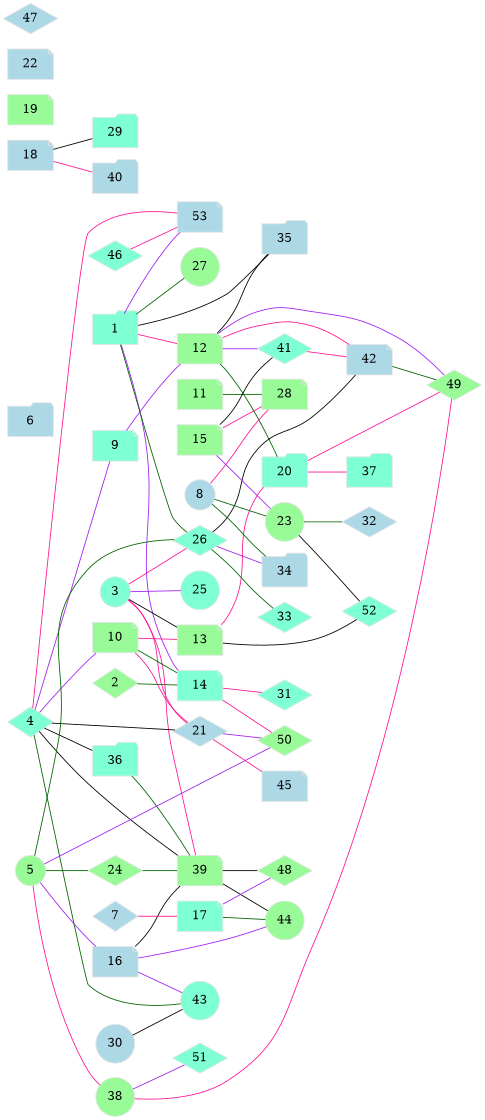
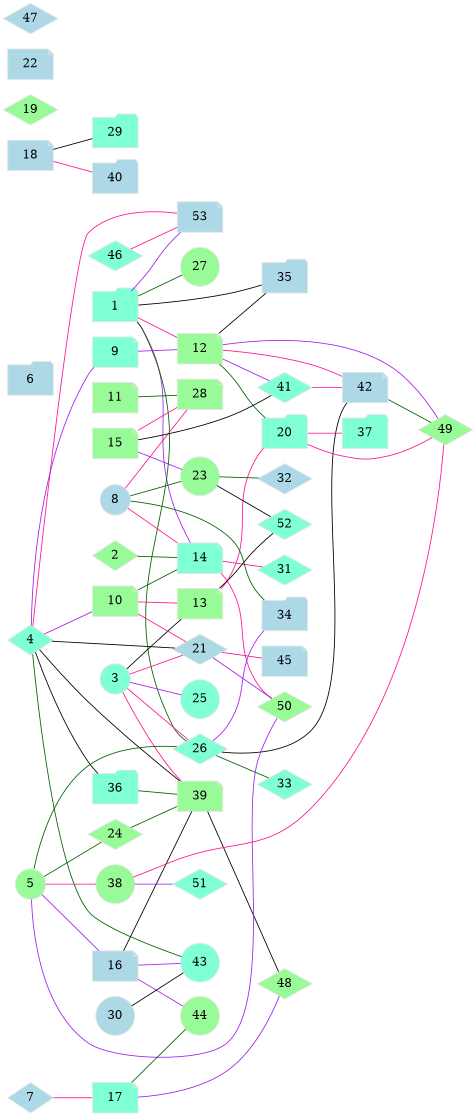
node "19": shape note -> diamond
edge "8" -- "14": added
edge "39" -- "44": removed
